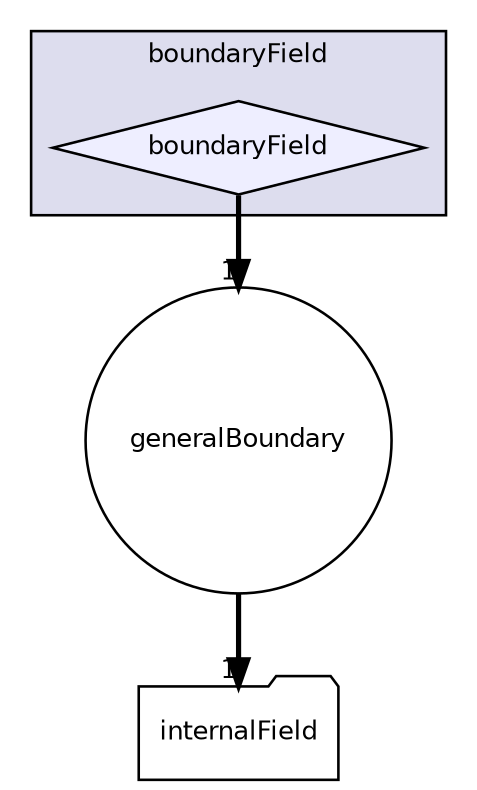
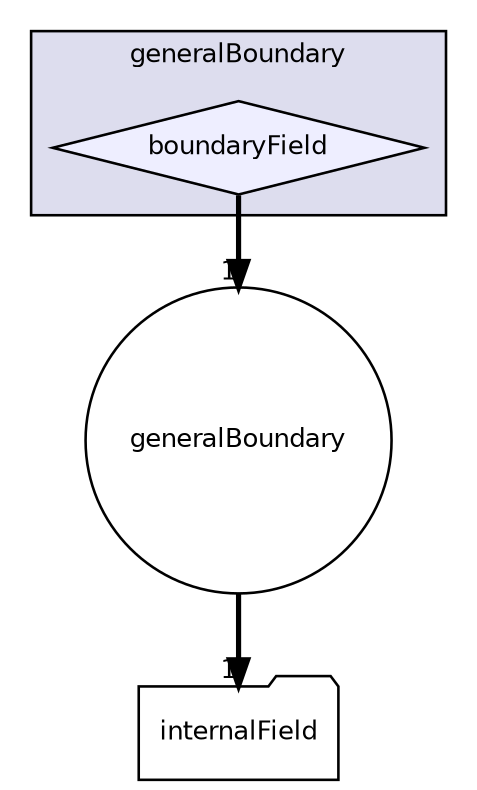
cluster "boundaryField": label "boundaryField" -> "generalBoundary"
